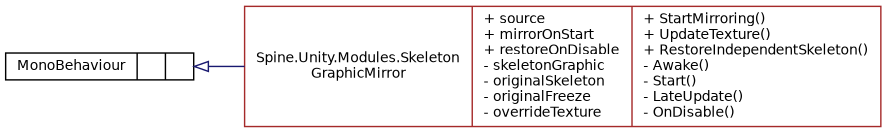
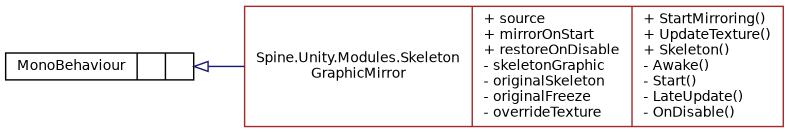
node "Spine.Unity.Modules.Skeleton": text "+ RestoreIndependentSkeleton()" -> "+ Skeleton()"
